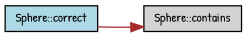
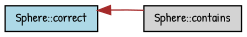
edge "Sphere::correct" -> "Sphere::contains": reversed
